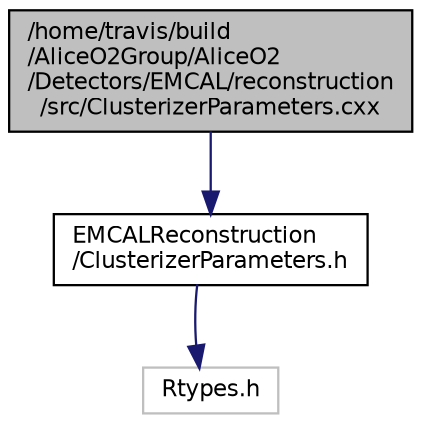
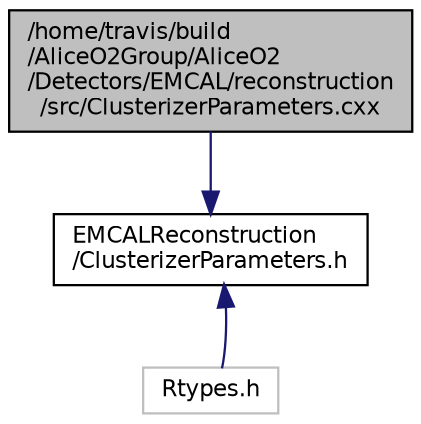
edge "EMCALReconstruction /ClusterizerParameters.h" -> "Rtypes.h": reversed
